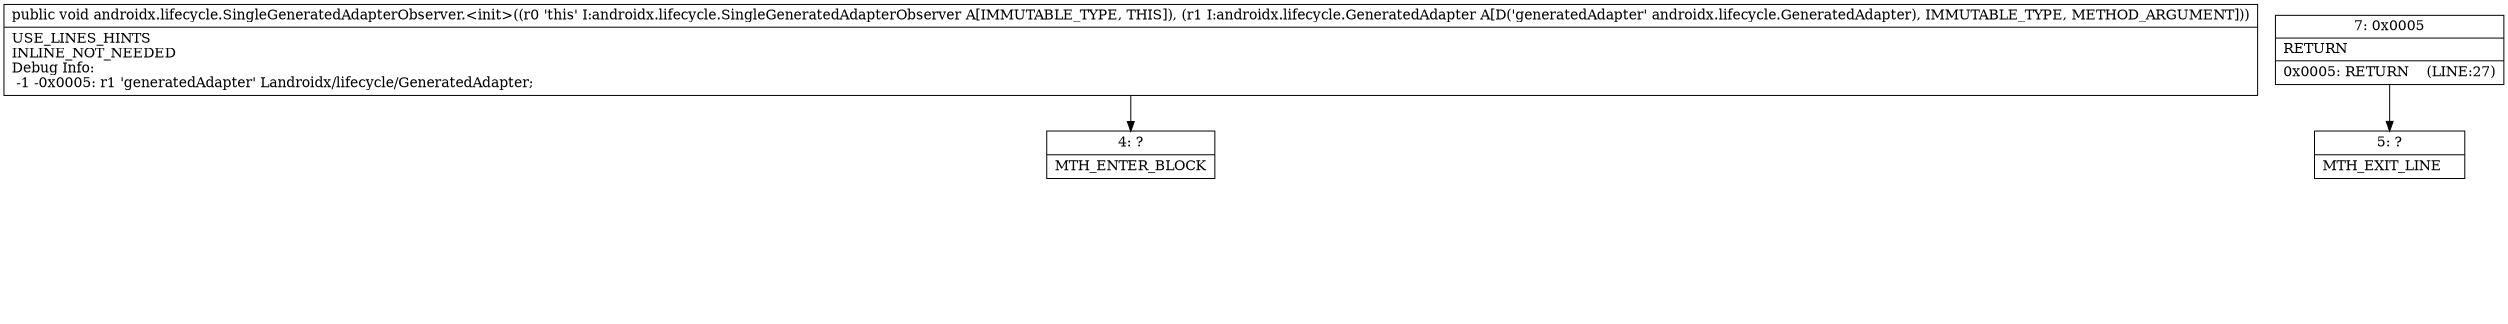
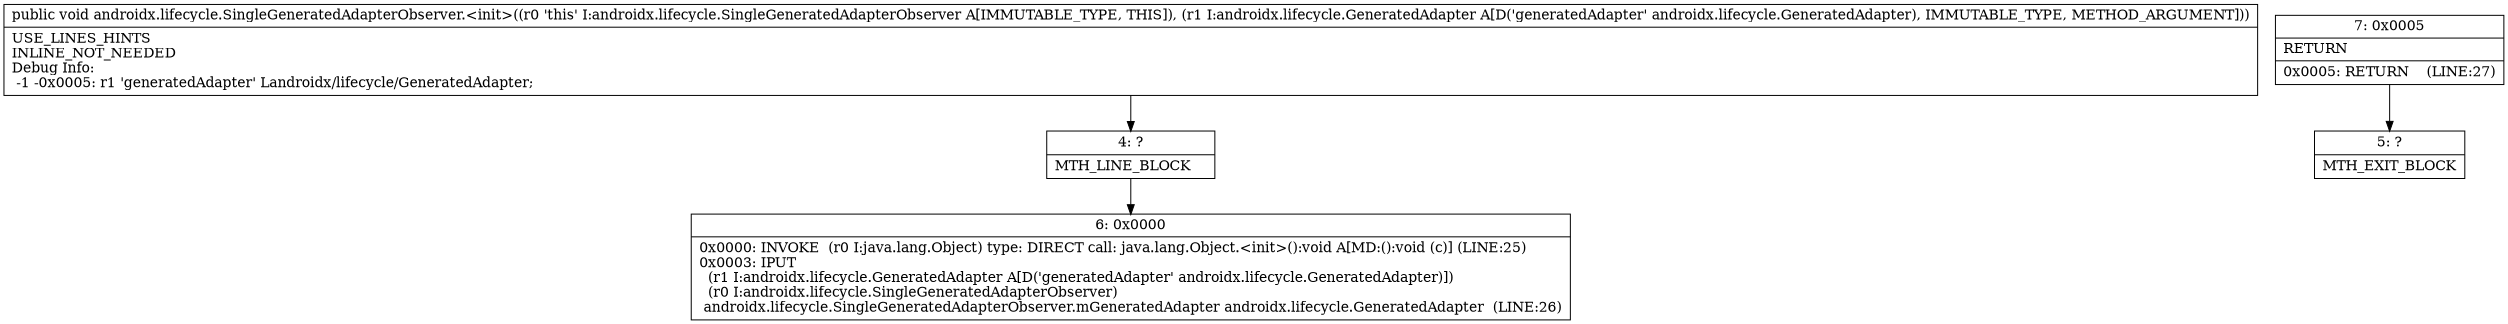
node "4: ?": text "MTH_ENTER_BLOCK" -> "MTH_LINE_BLOCK"
node "5: ?": text "MTH_EXIT_LINE" -> "MTH_EXIT_BLOCK"
node "6: 0x0000": added
